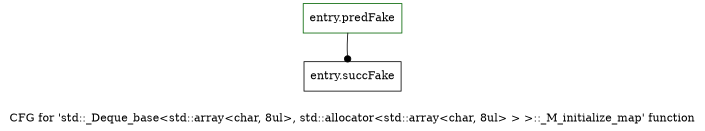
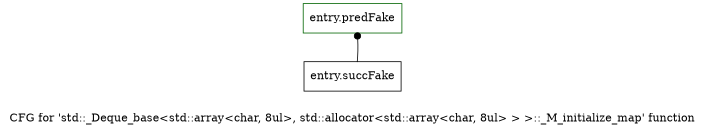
edge "entry.predFake" -> "entry.succFake": reversed
